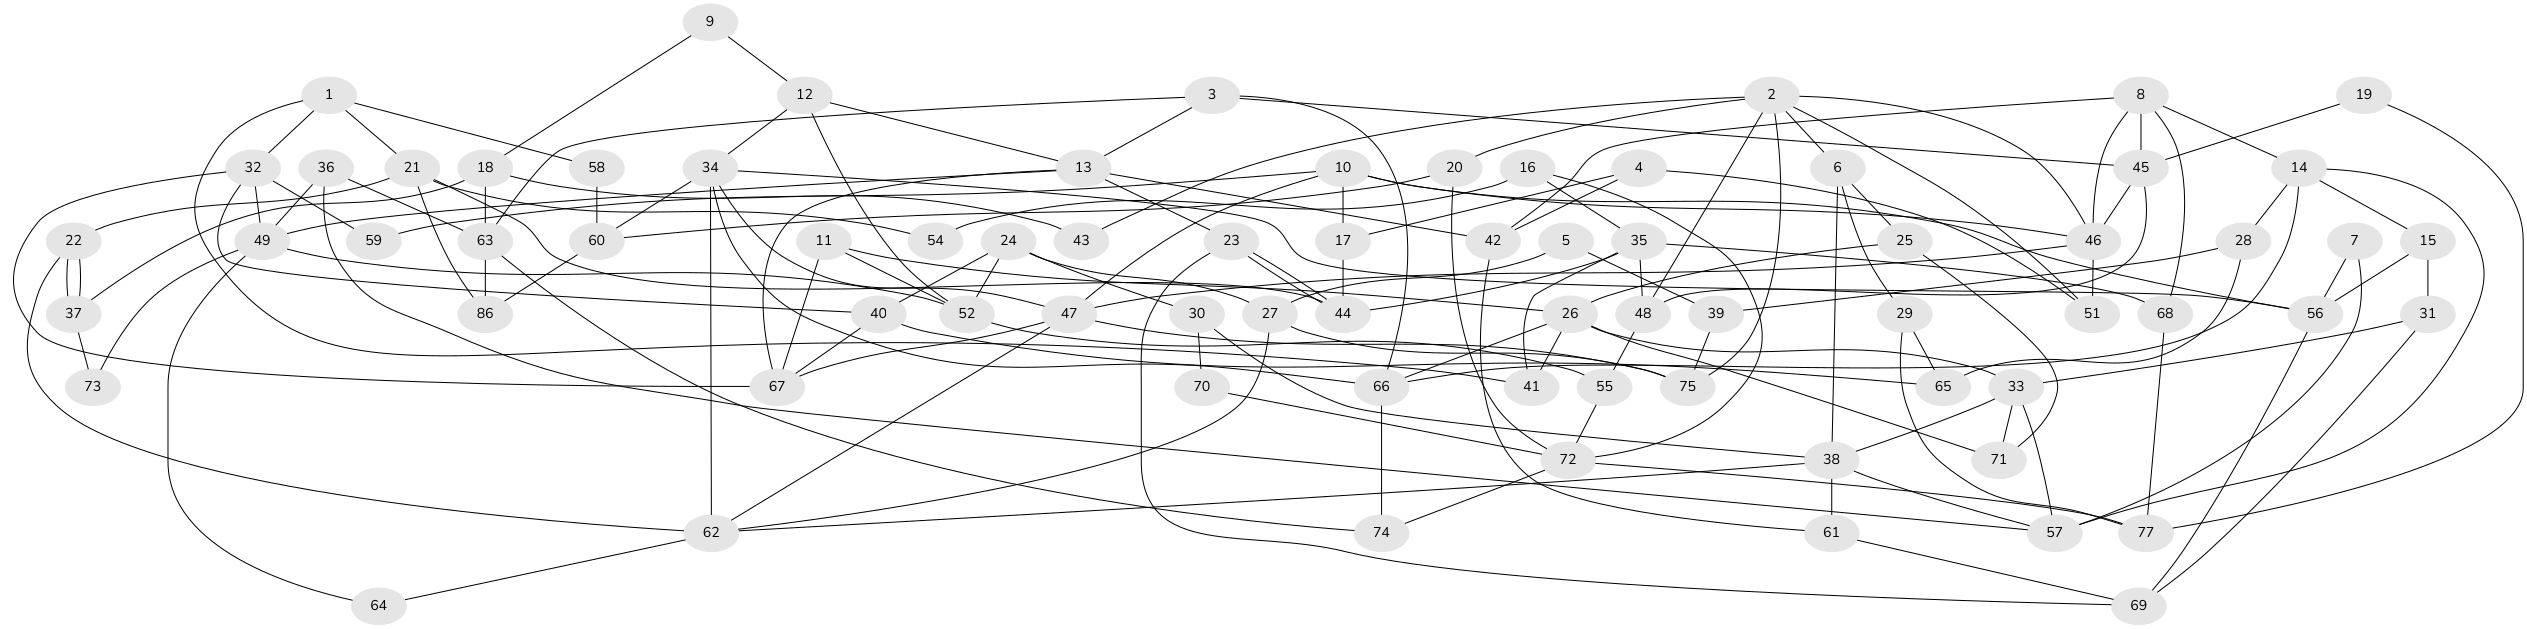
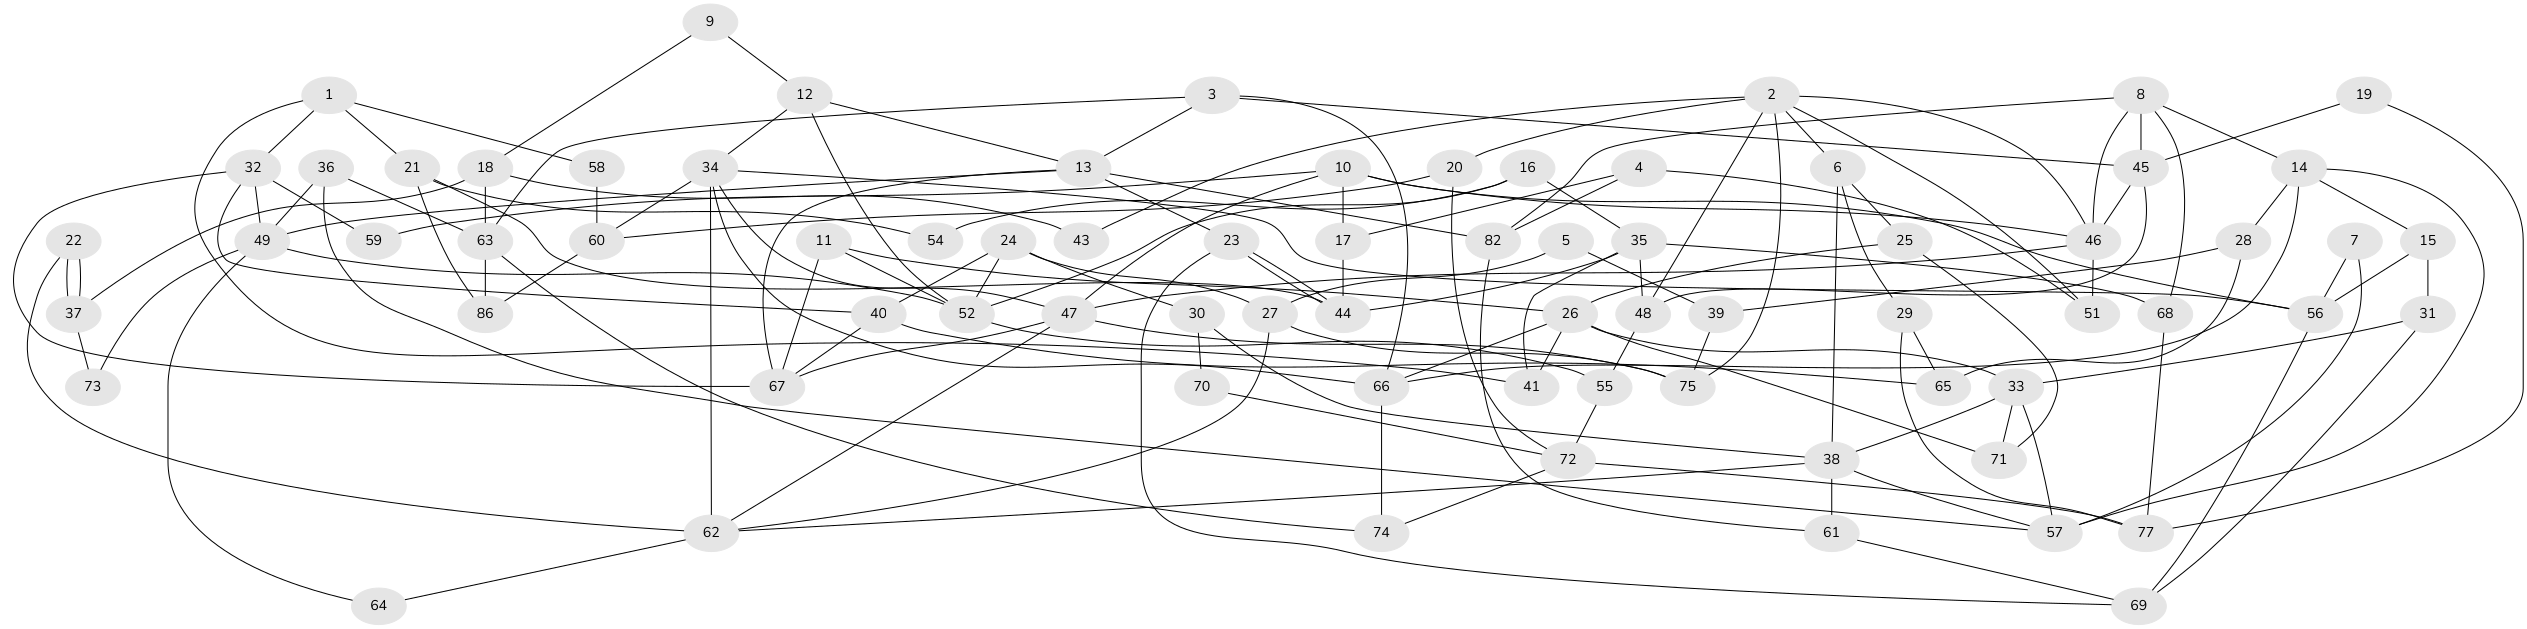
edge "21" -- "22": removed
node "42": label "42" -> "82"
edge "16" -- "72": now "16" -- "52"
